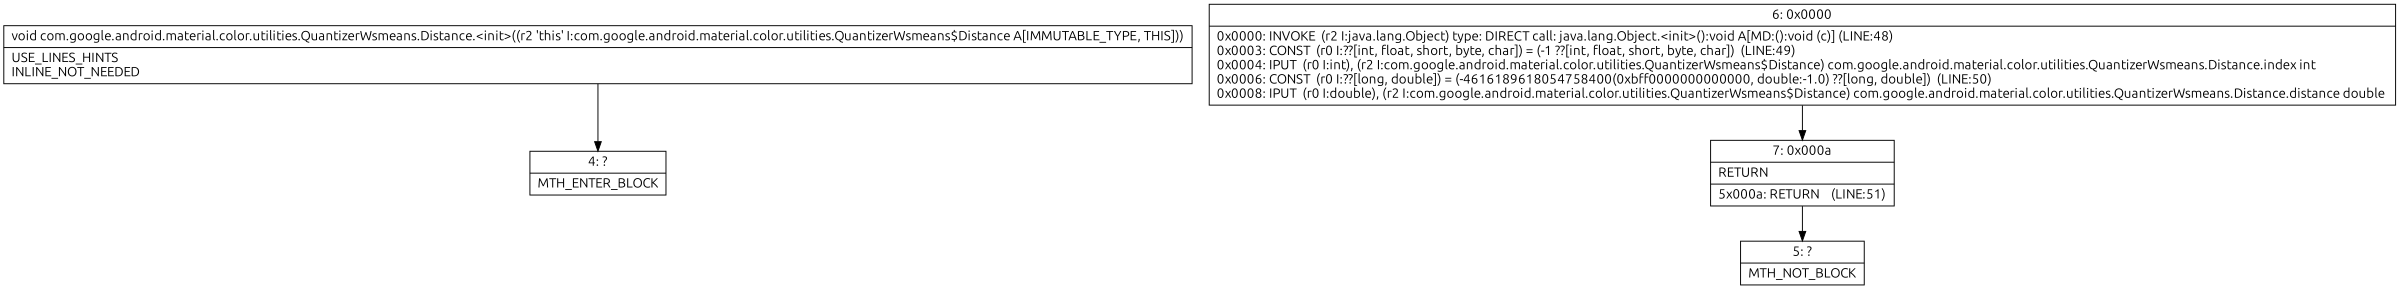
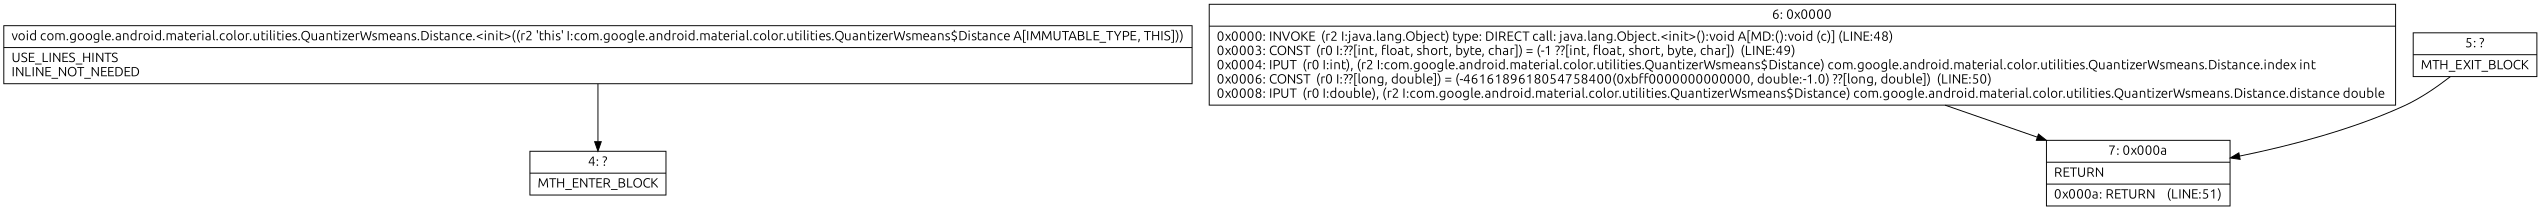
node "7: 0x000a": text "5x000a: RETURN    (LINE:51)" -> "0x000a: RETURN    (LINE:51)"
edge "7: 0x000a" -> "5: ?": reversed
node "5: ?": text "MTH_NOT_BLOCK" -> "MTH_EXIT_BLOCK"
